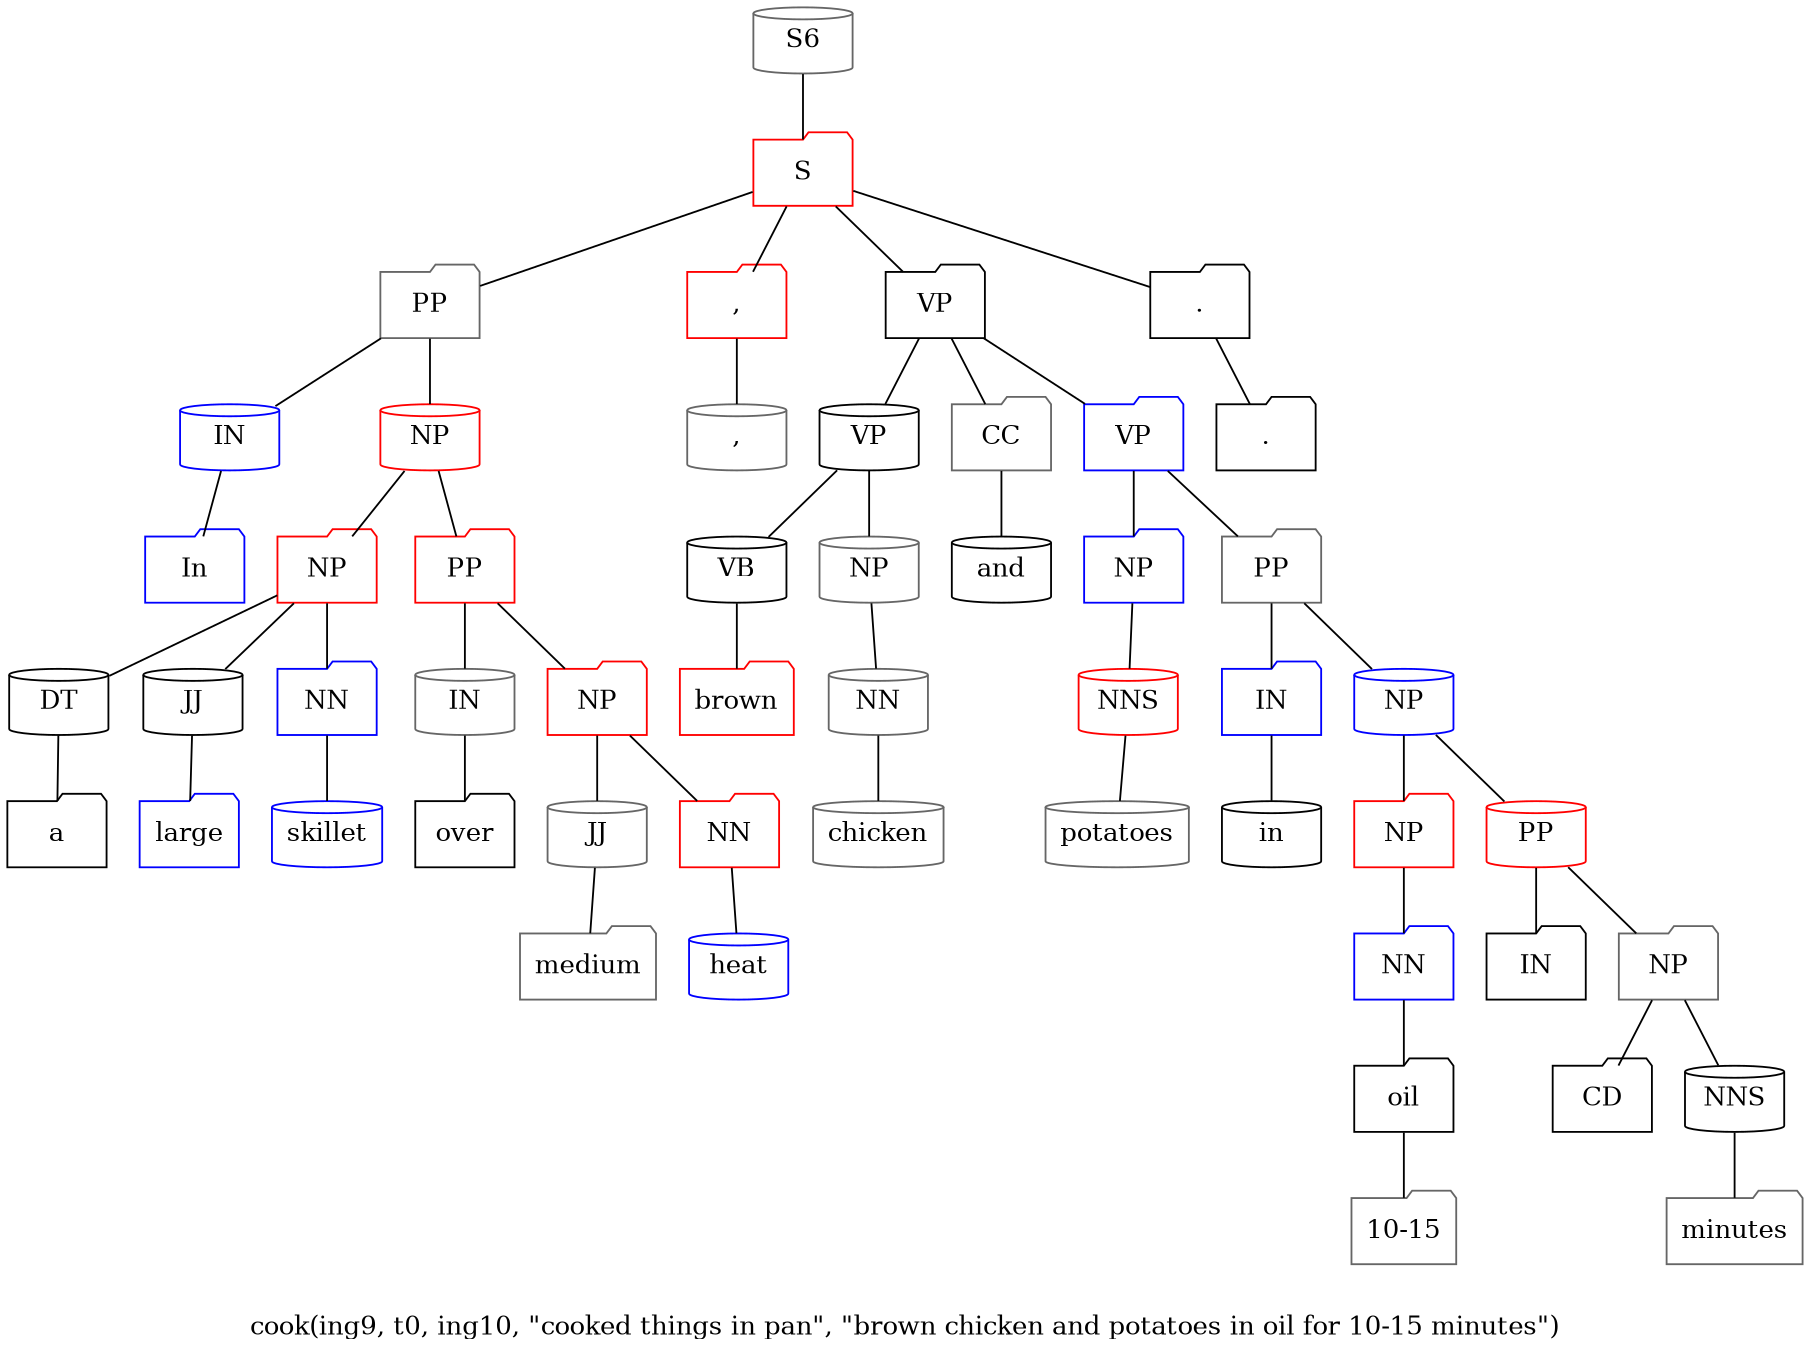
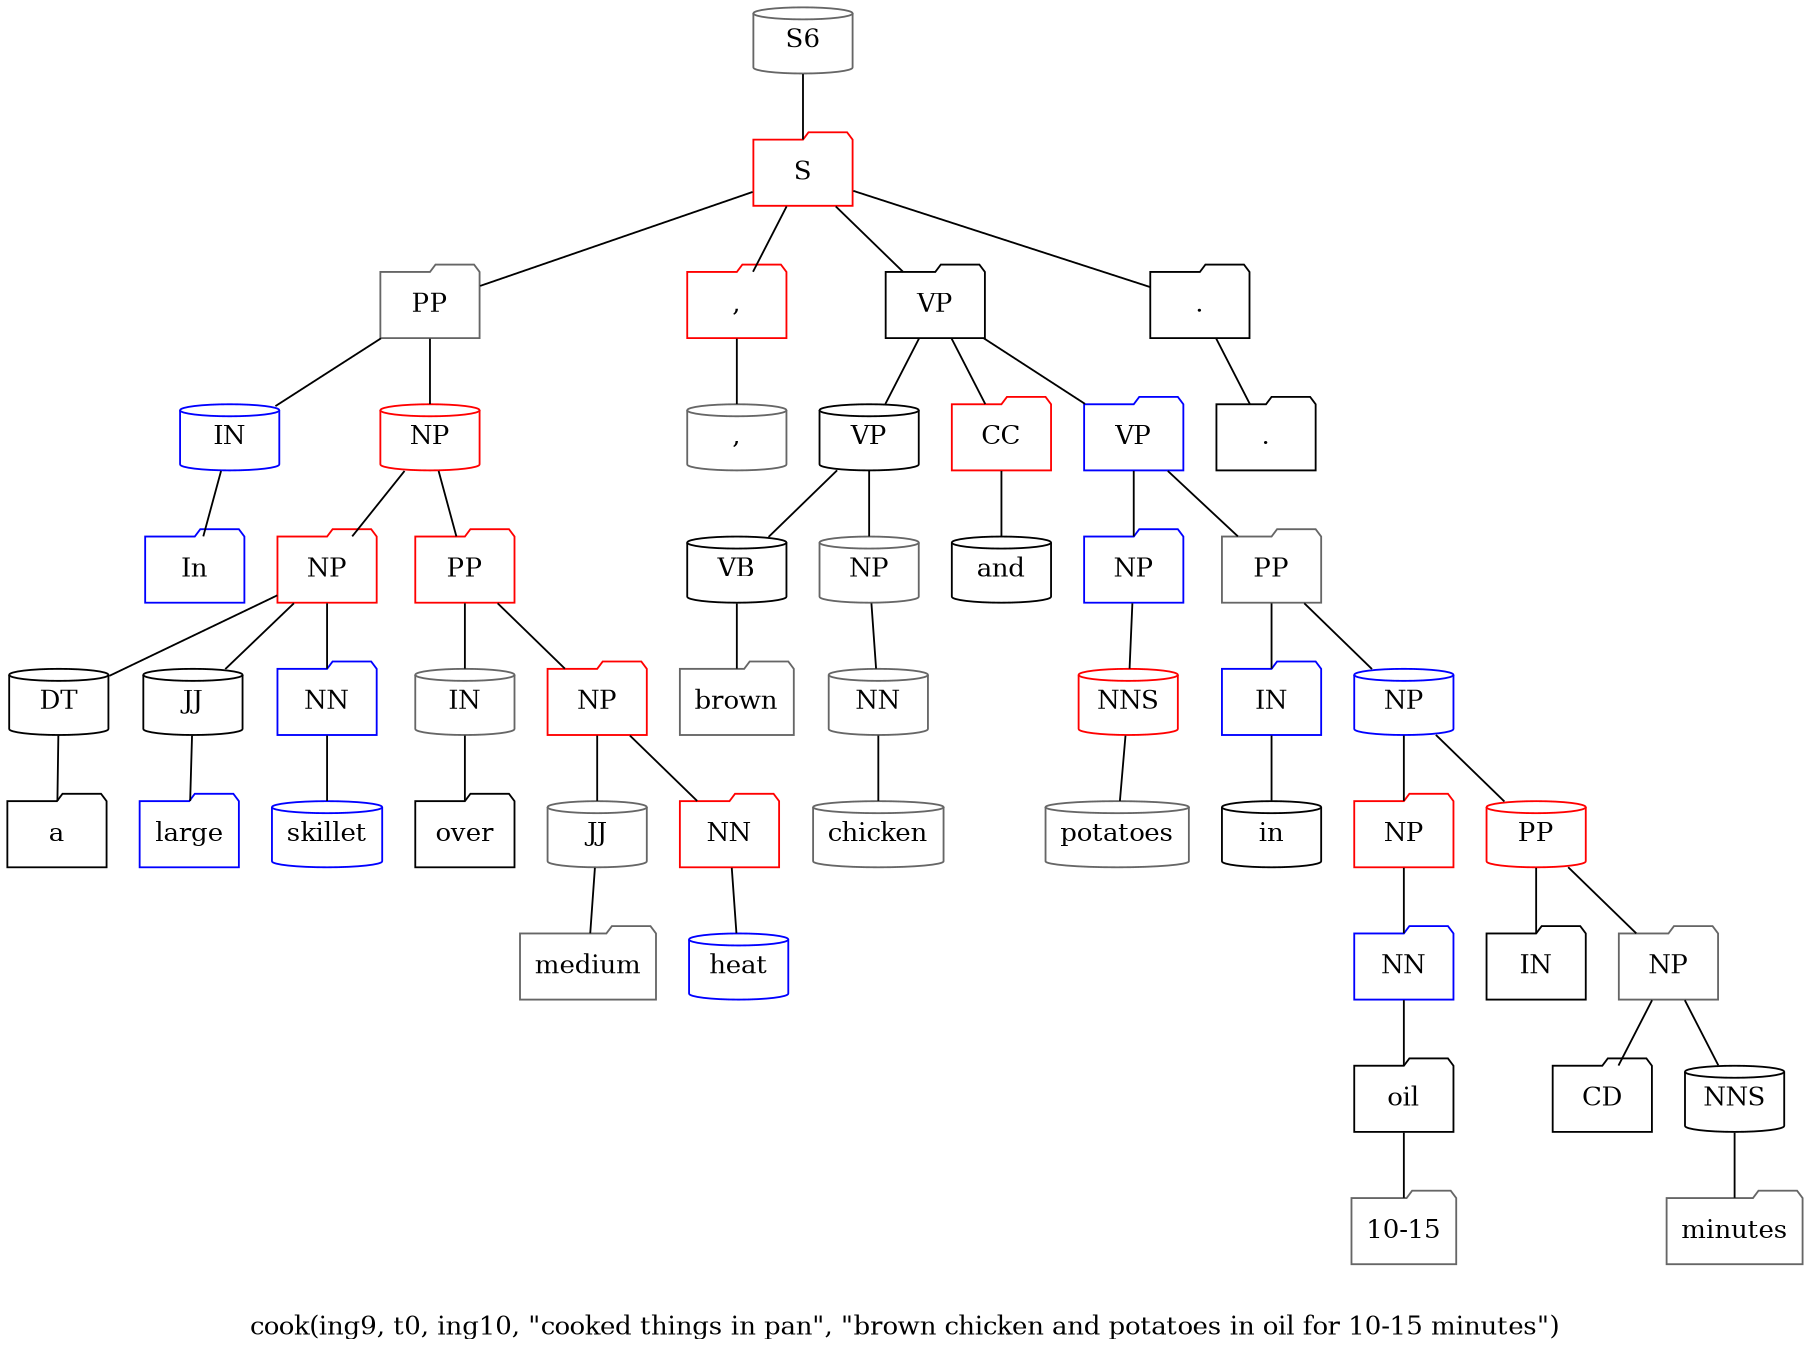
node "CC": color gray40 -> red
node "brown": color red -> gray40
